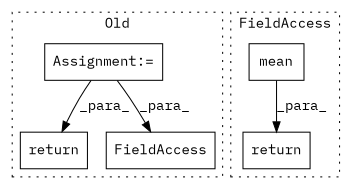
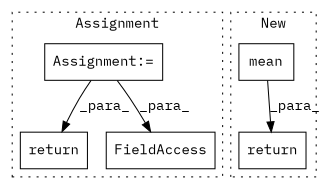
cluster "Old": label "Old" -> "Assignment"
cluster "FieldAccess": label "FieldAccess" -> "New"
